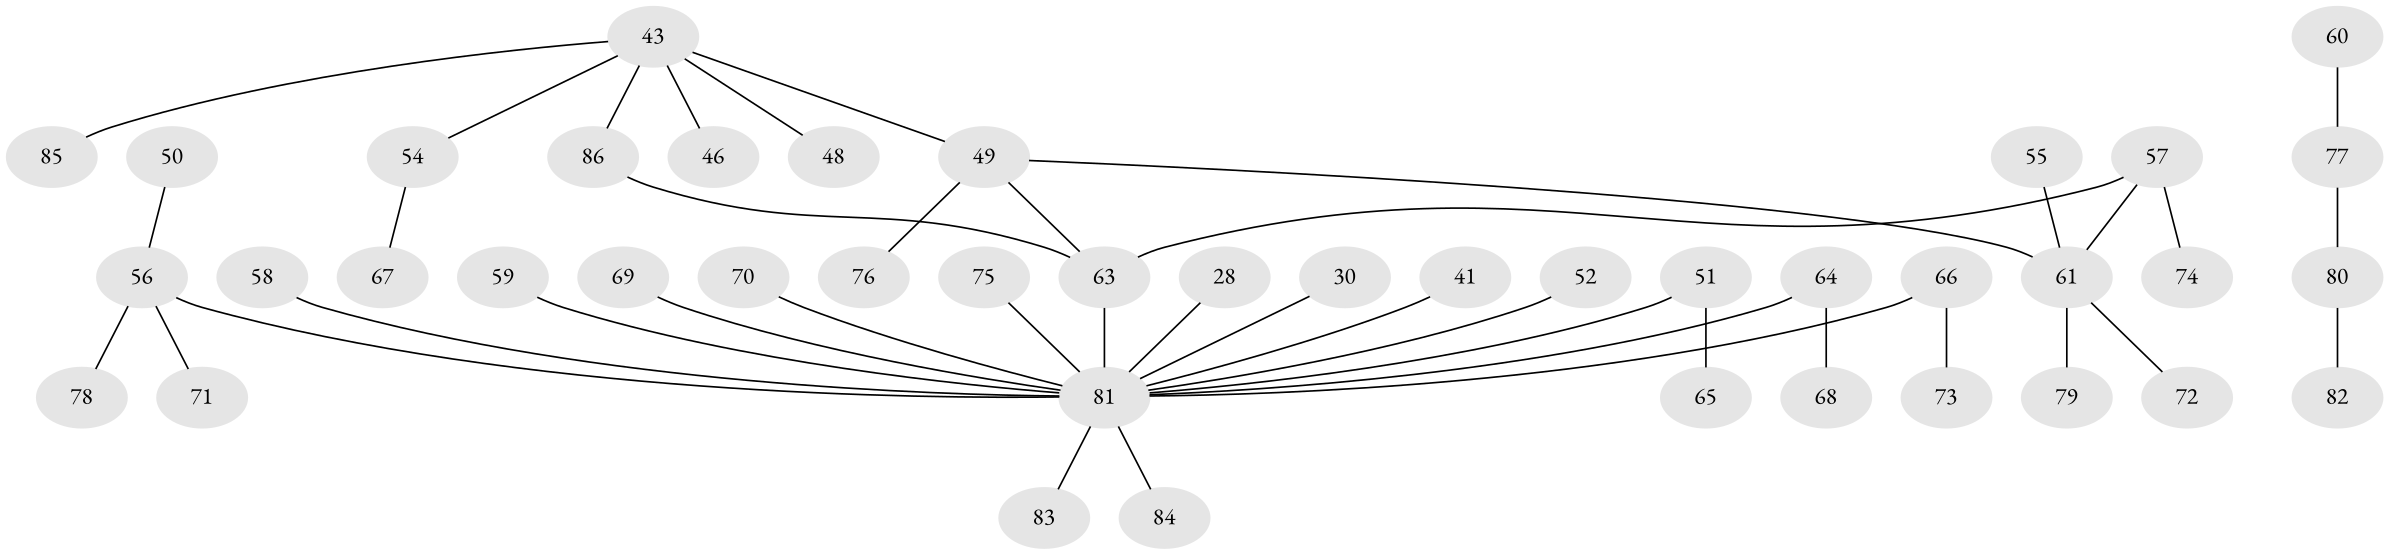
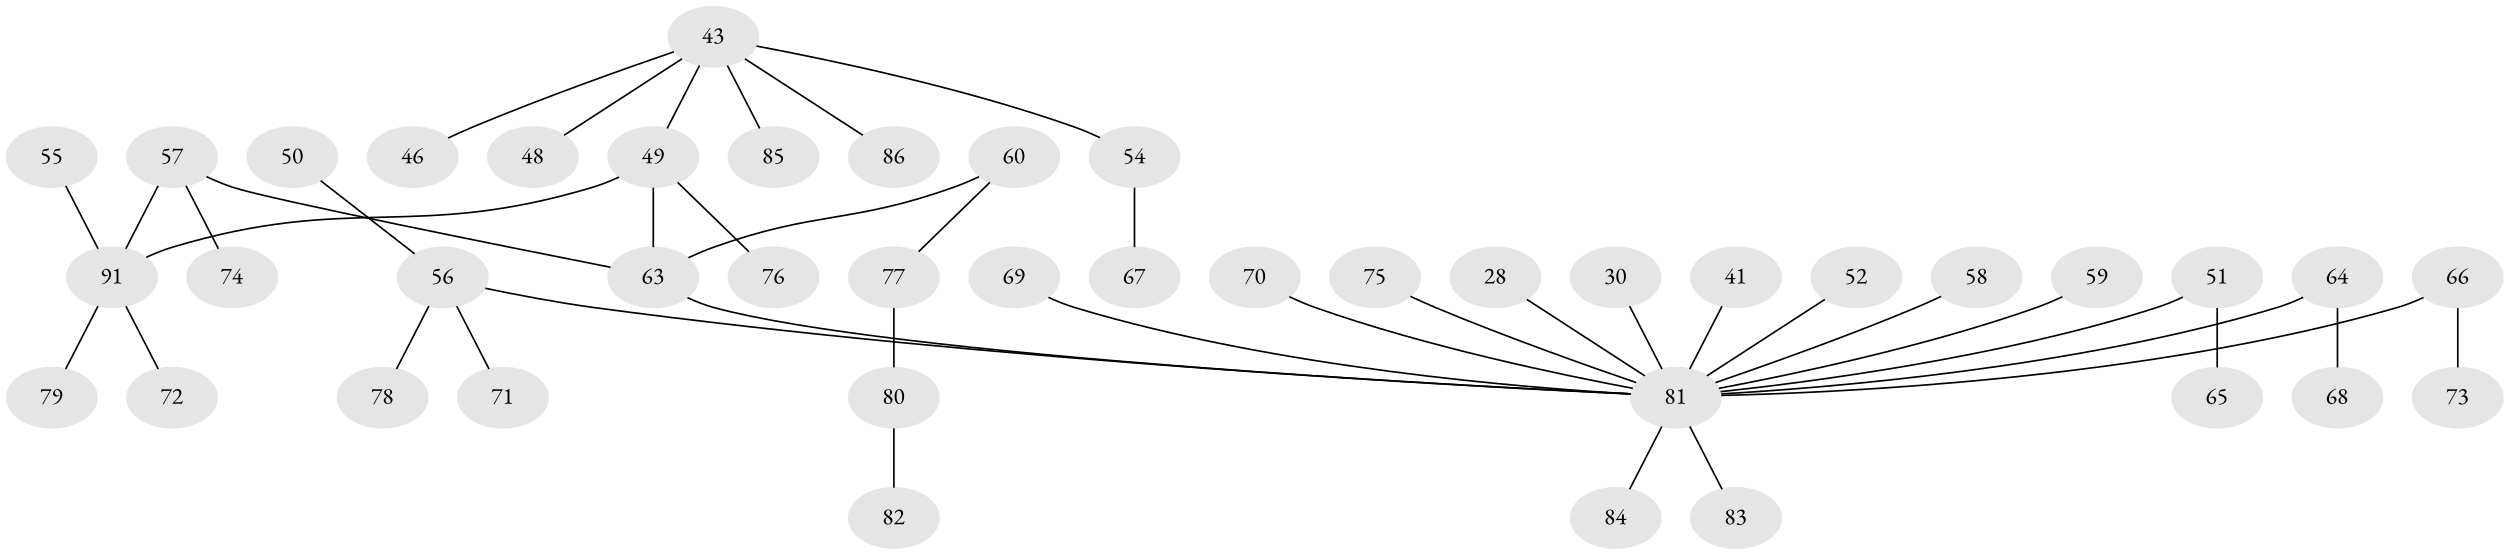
edge "86" -- "63": now "60" -- "63"
node "61": label "61" -> "91"
